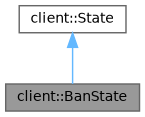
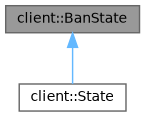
edge "client::BanState" -> "client::State": reversed
